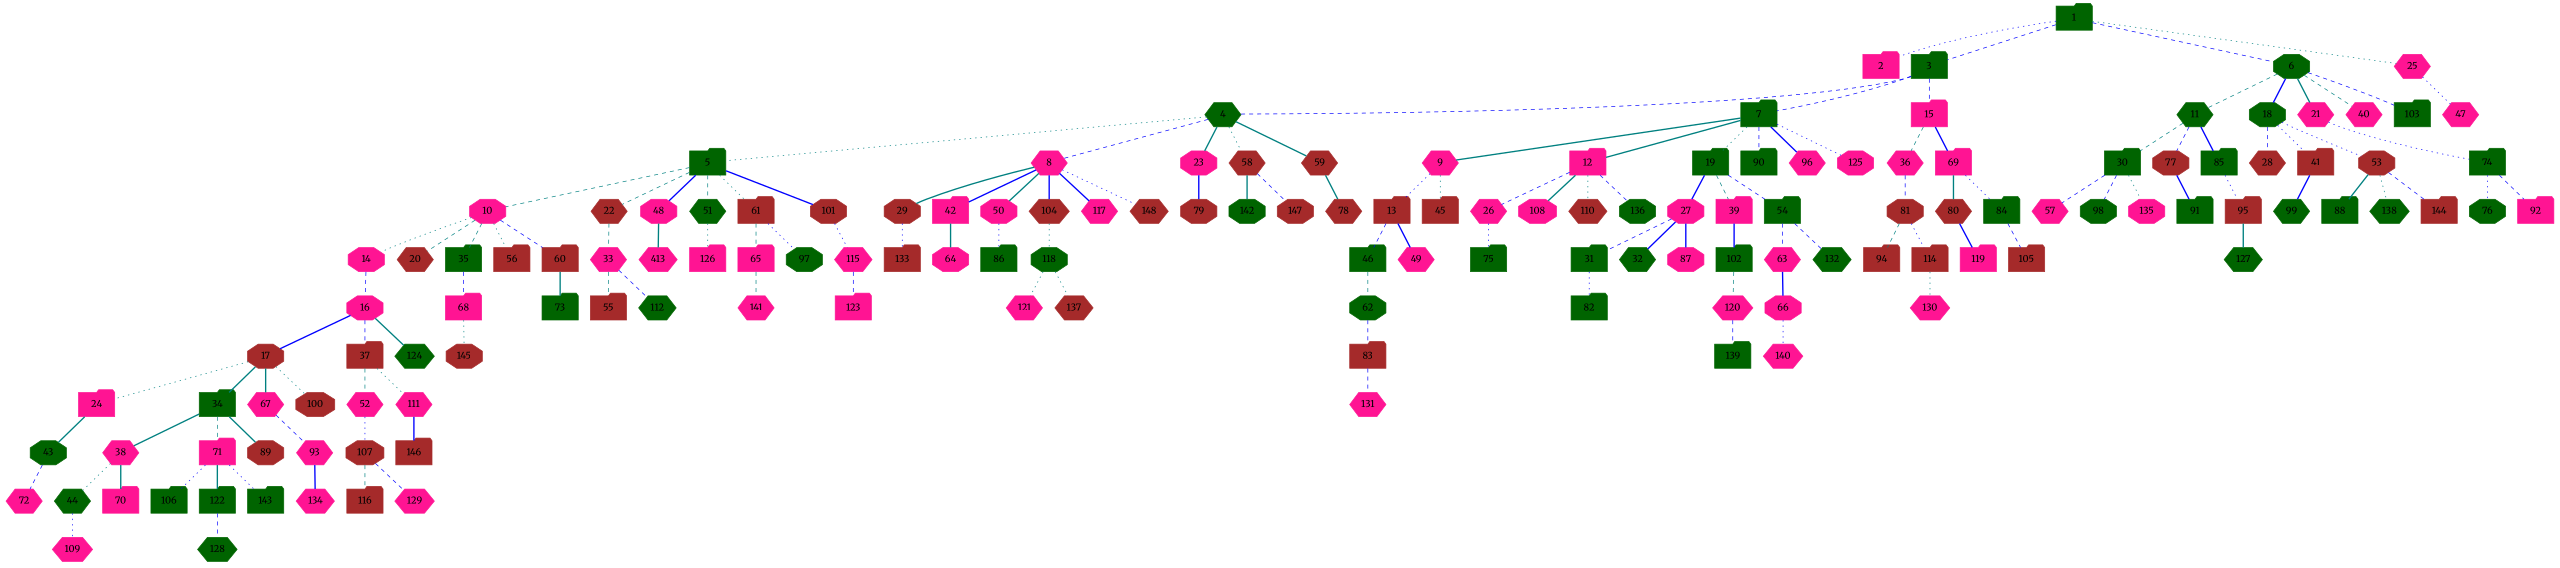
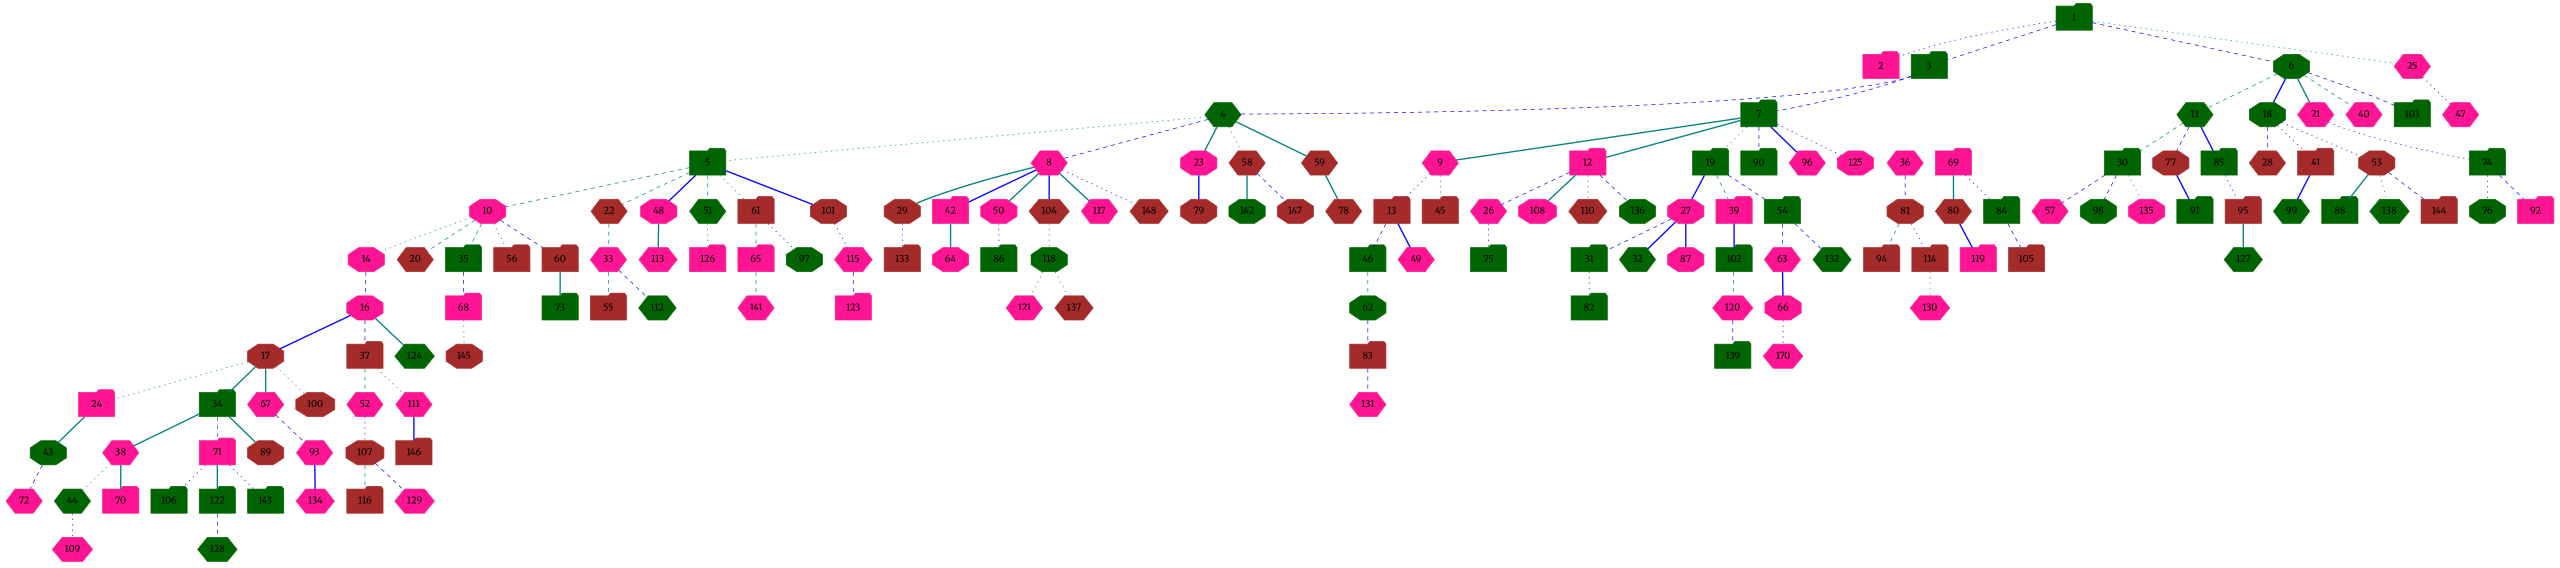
node "15": removed
edge "8" -- "117": color blue -> teal
node "413": label "413" -> "113"
node "140": label "140" -> "170"
